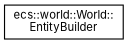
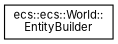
node "ecs::world::World:: EntityBuilder": label "ecs::world::World:: EntityBuilder" -> "ecs::ecs::World:: EntityBuilder"
